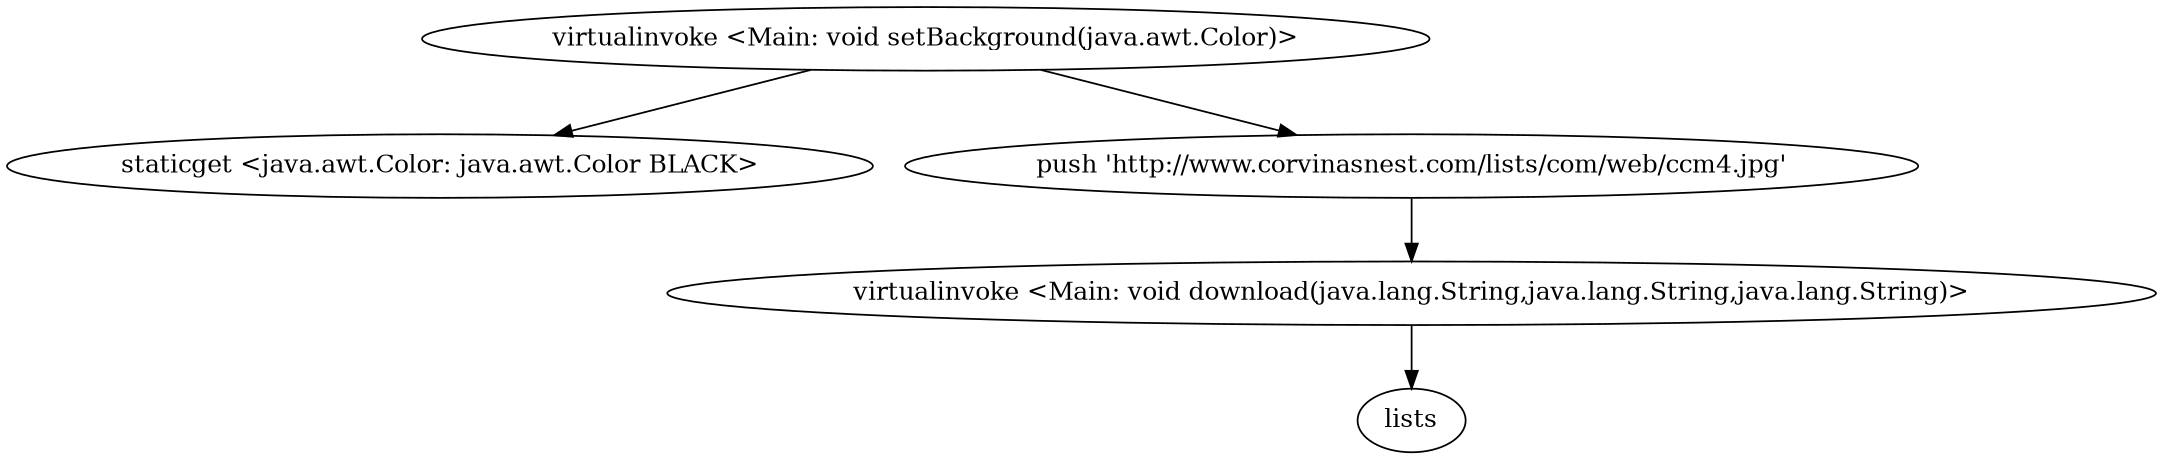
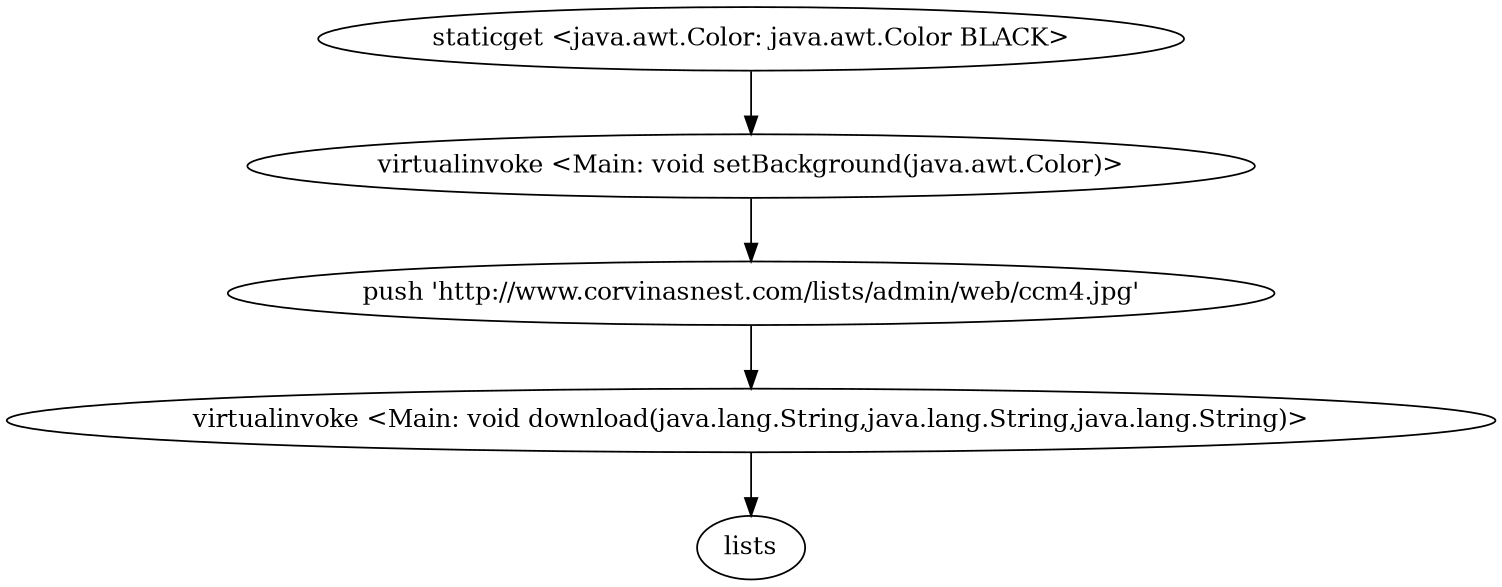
edge "virtualinvoke <Main: void setBackground(java.awt.Color)>" -> "staticget <java.awt.Color: java.awt.Color BLACK>": reversed
node "push 'http://www.corvinasnest.com/lists/com/web/ccm4.jpg'": label "push 'http://www.corvinasnest.com/lists/com/web/ccm4.jpg'" -> "push 'http://www.corvinasnest.com/lists/admin/web/ccm4.jpg'"
